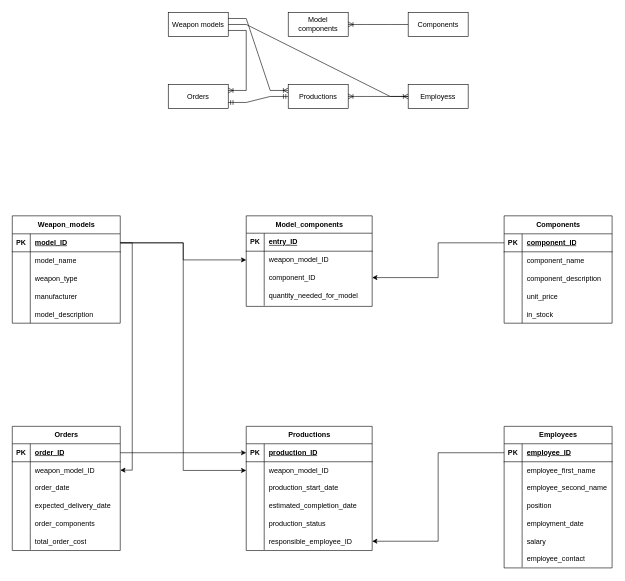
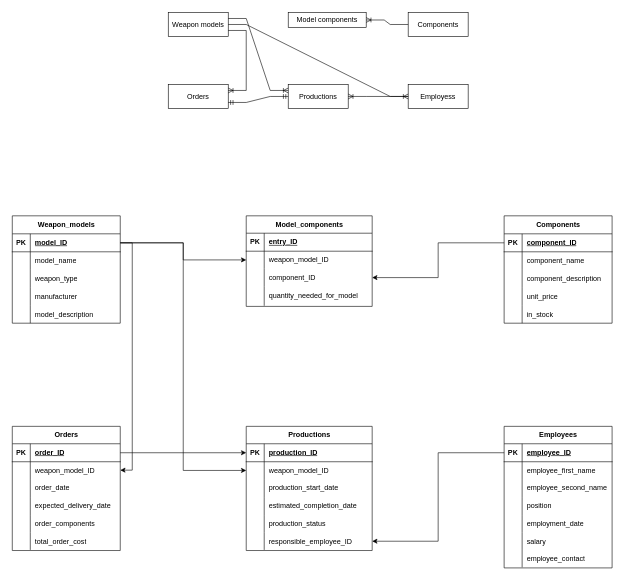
node "Model components": size 60x24 -> 78x15
